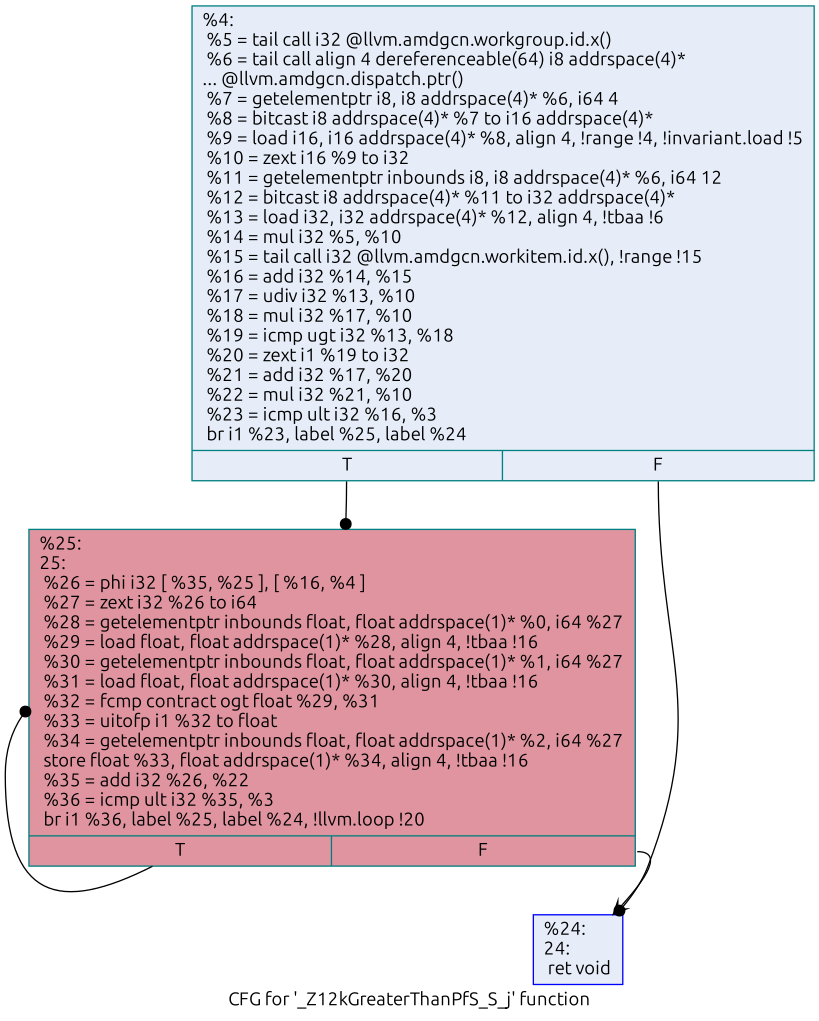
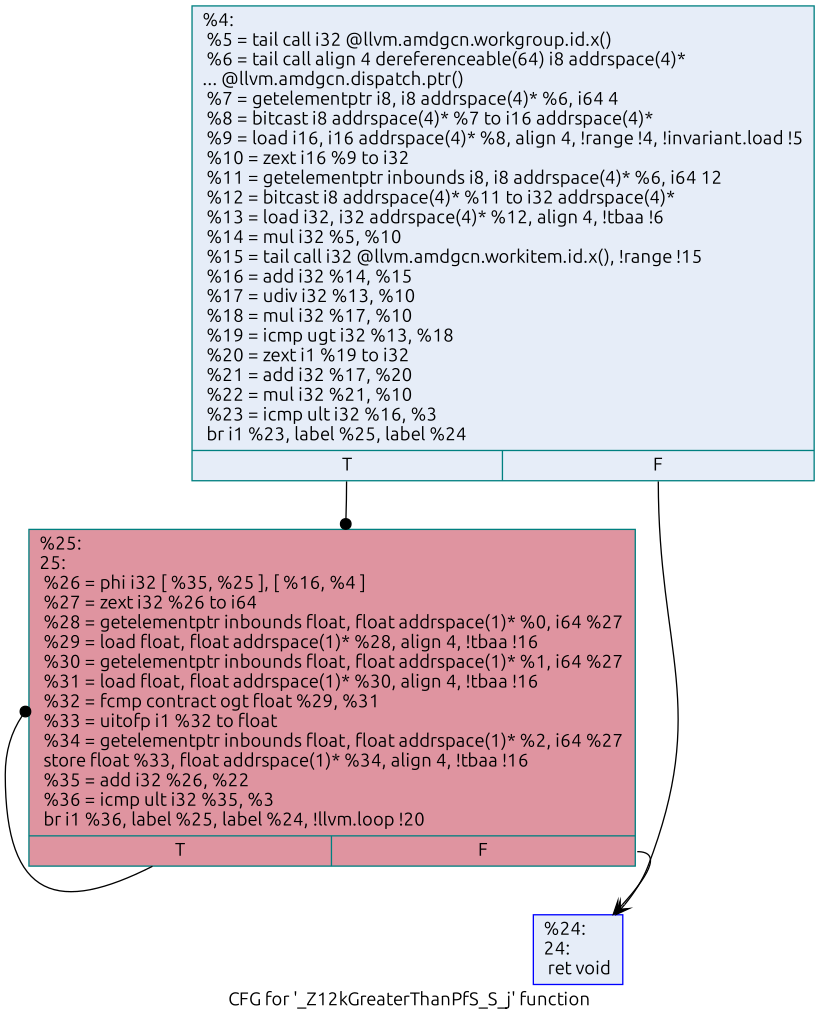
edge "%4:" -> "%24:": arrowhead dot -> vee
